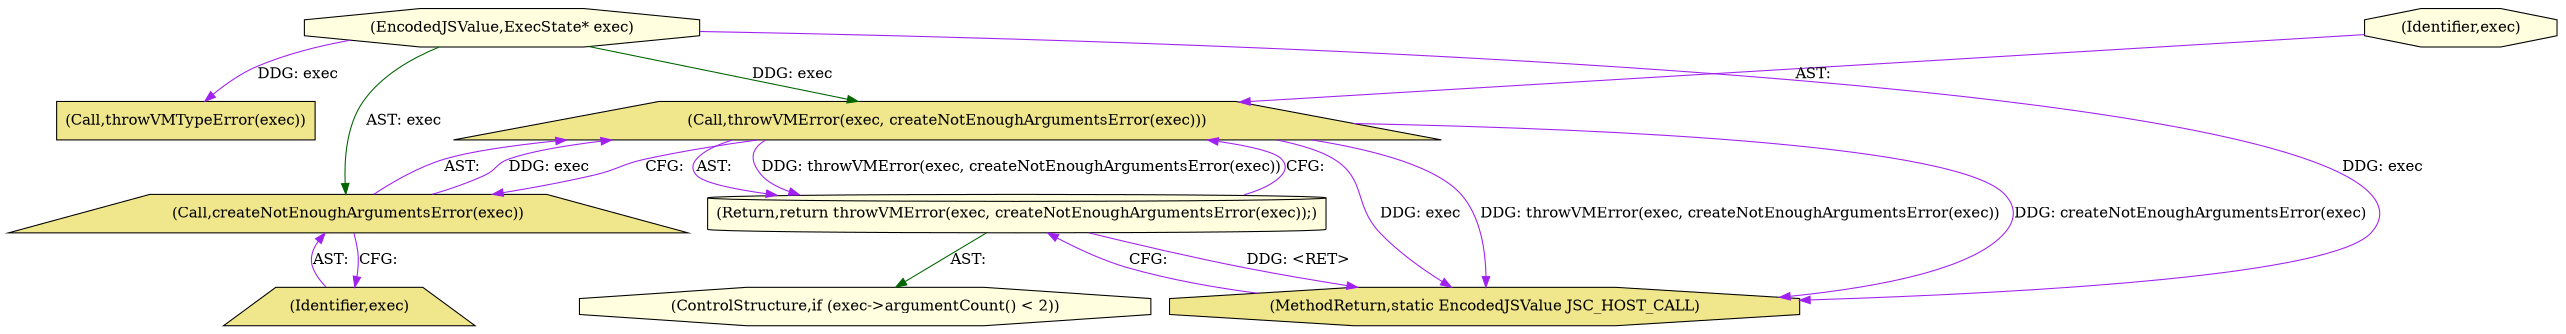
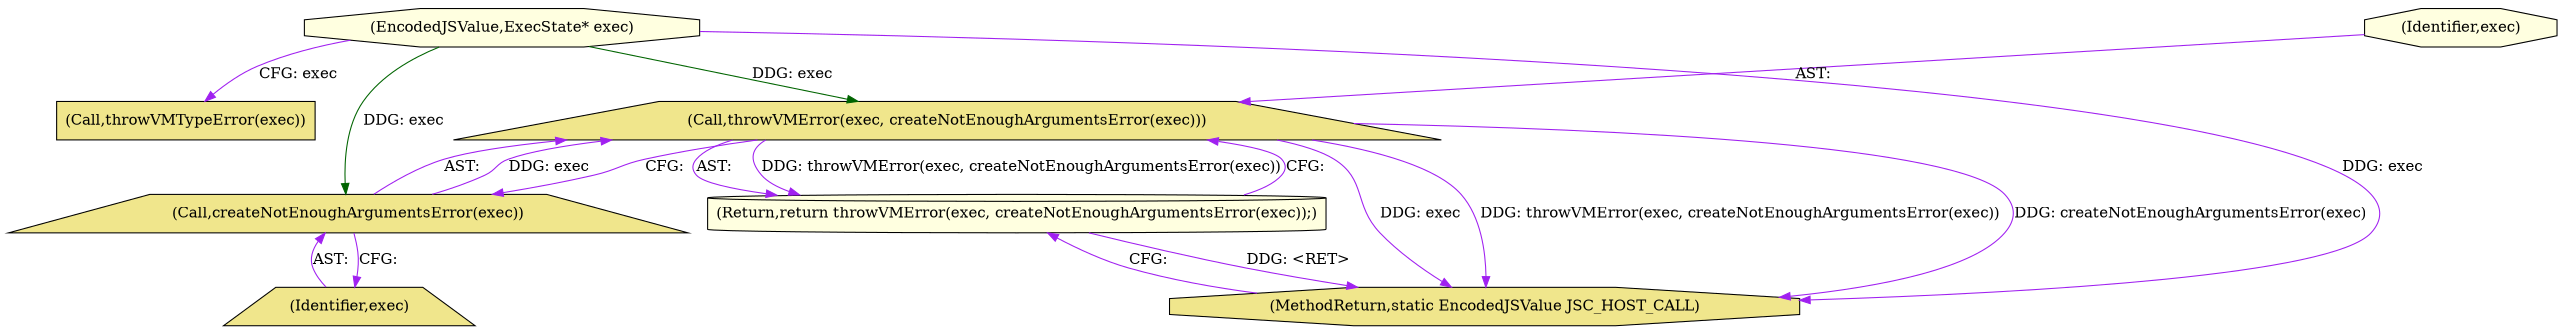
edge "(EncodedJSValue,ExecState* exec)" -> "(Call,throwVMTypeError(exec))": label "DDG: exec" -> "CFG: exec"
edge "(EncodedJSValue,ExecState* exec)" -> "(Call,createNotEnoughArgumentsError(exec))": label "AST: exec" -> "DDG: exec"
node "(ControlStructure,if (exec->argumentCount() < 2))": removed
